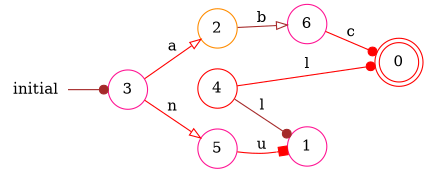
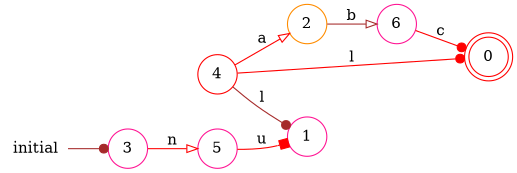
edge "3" -> "2": now "4" -> "2"
